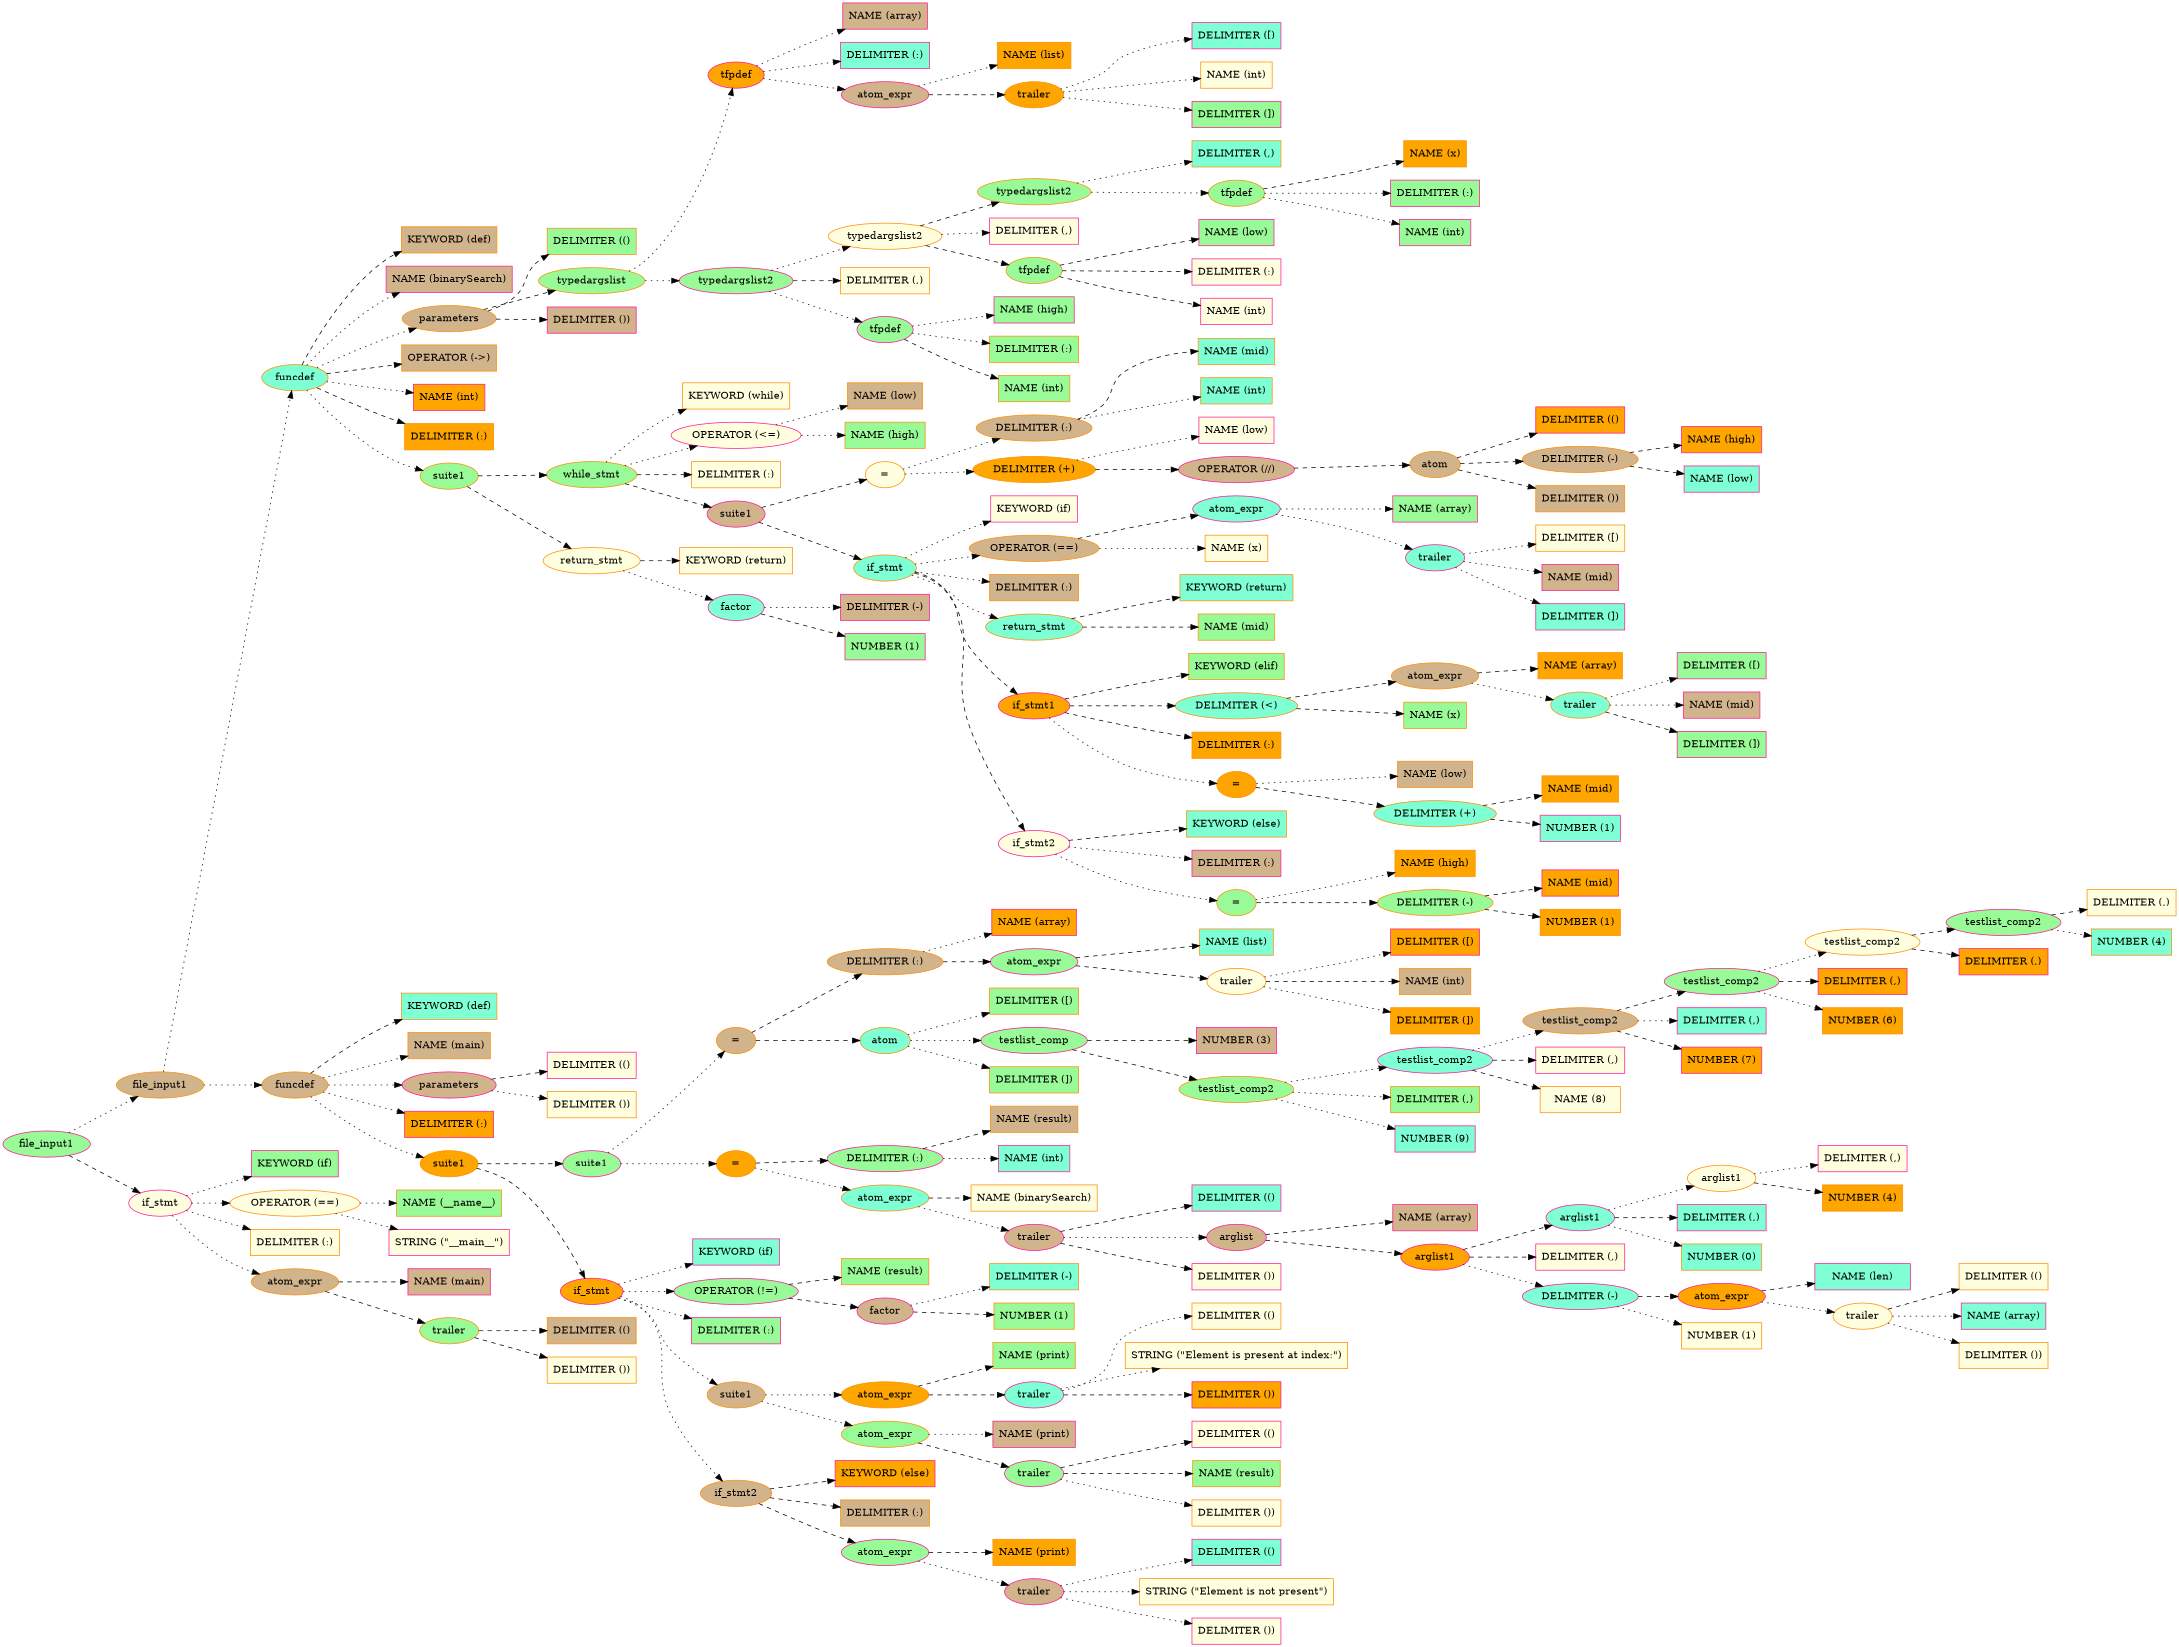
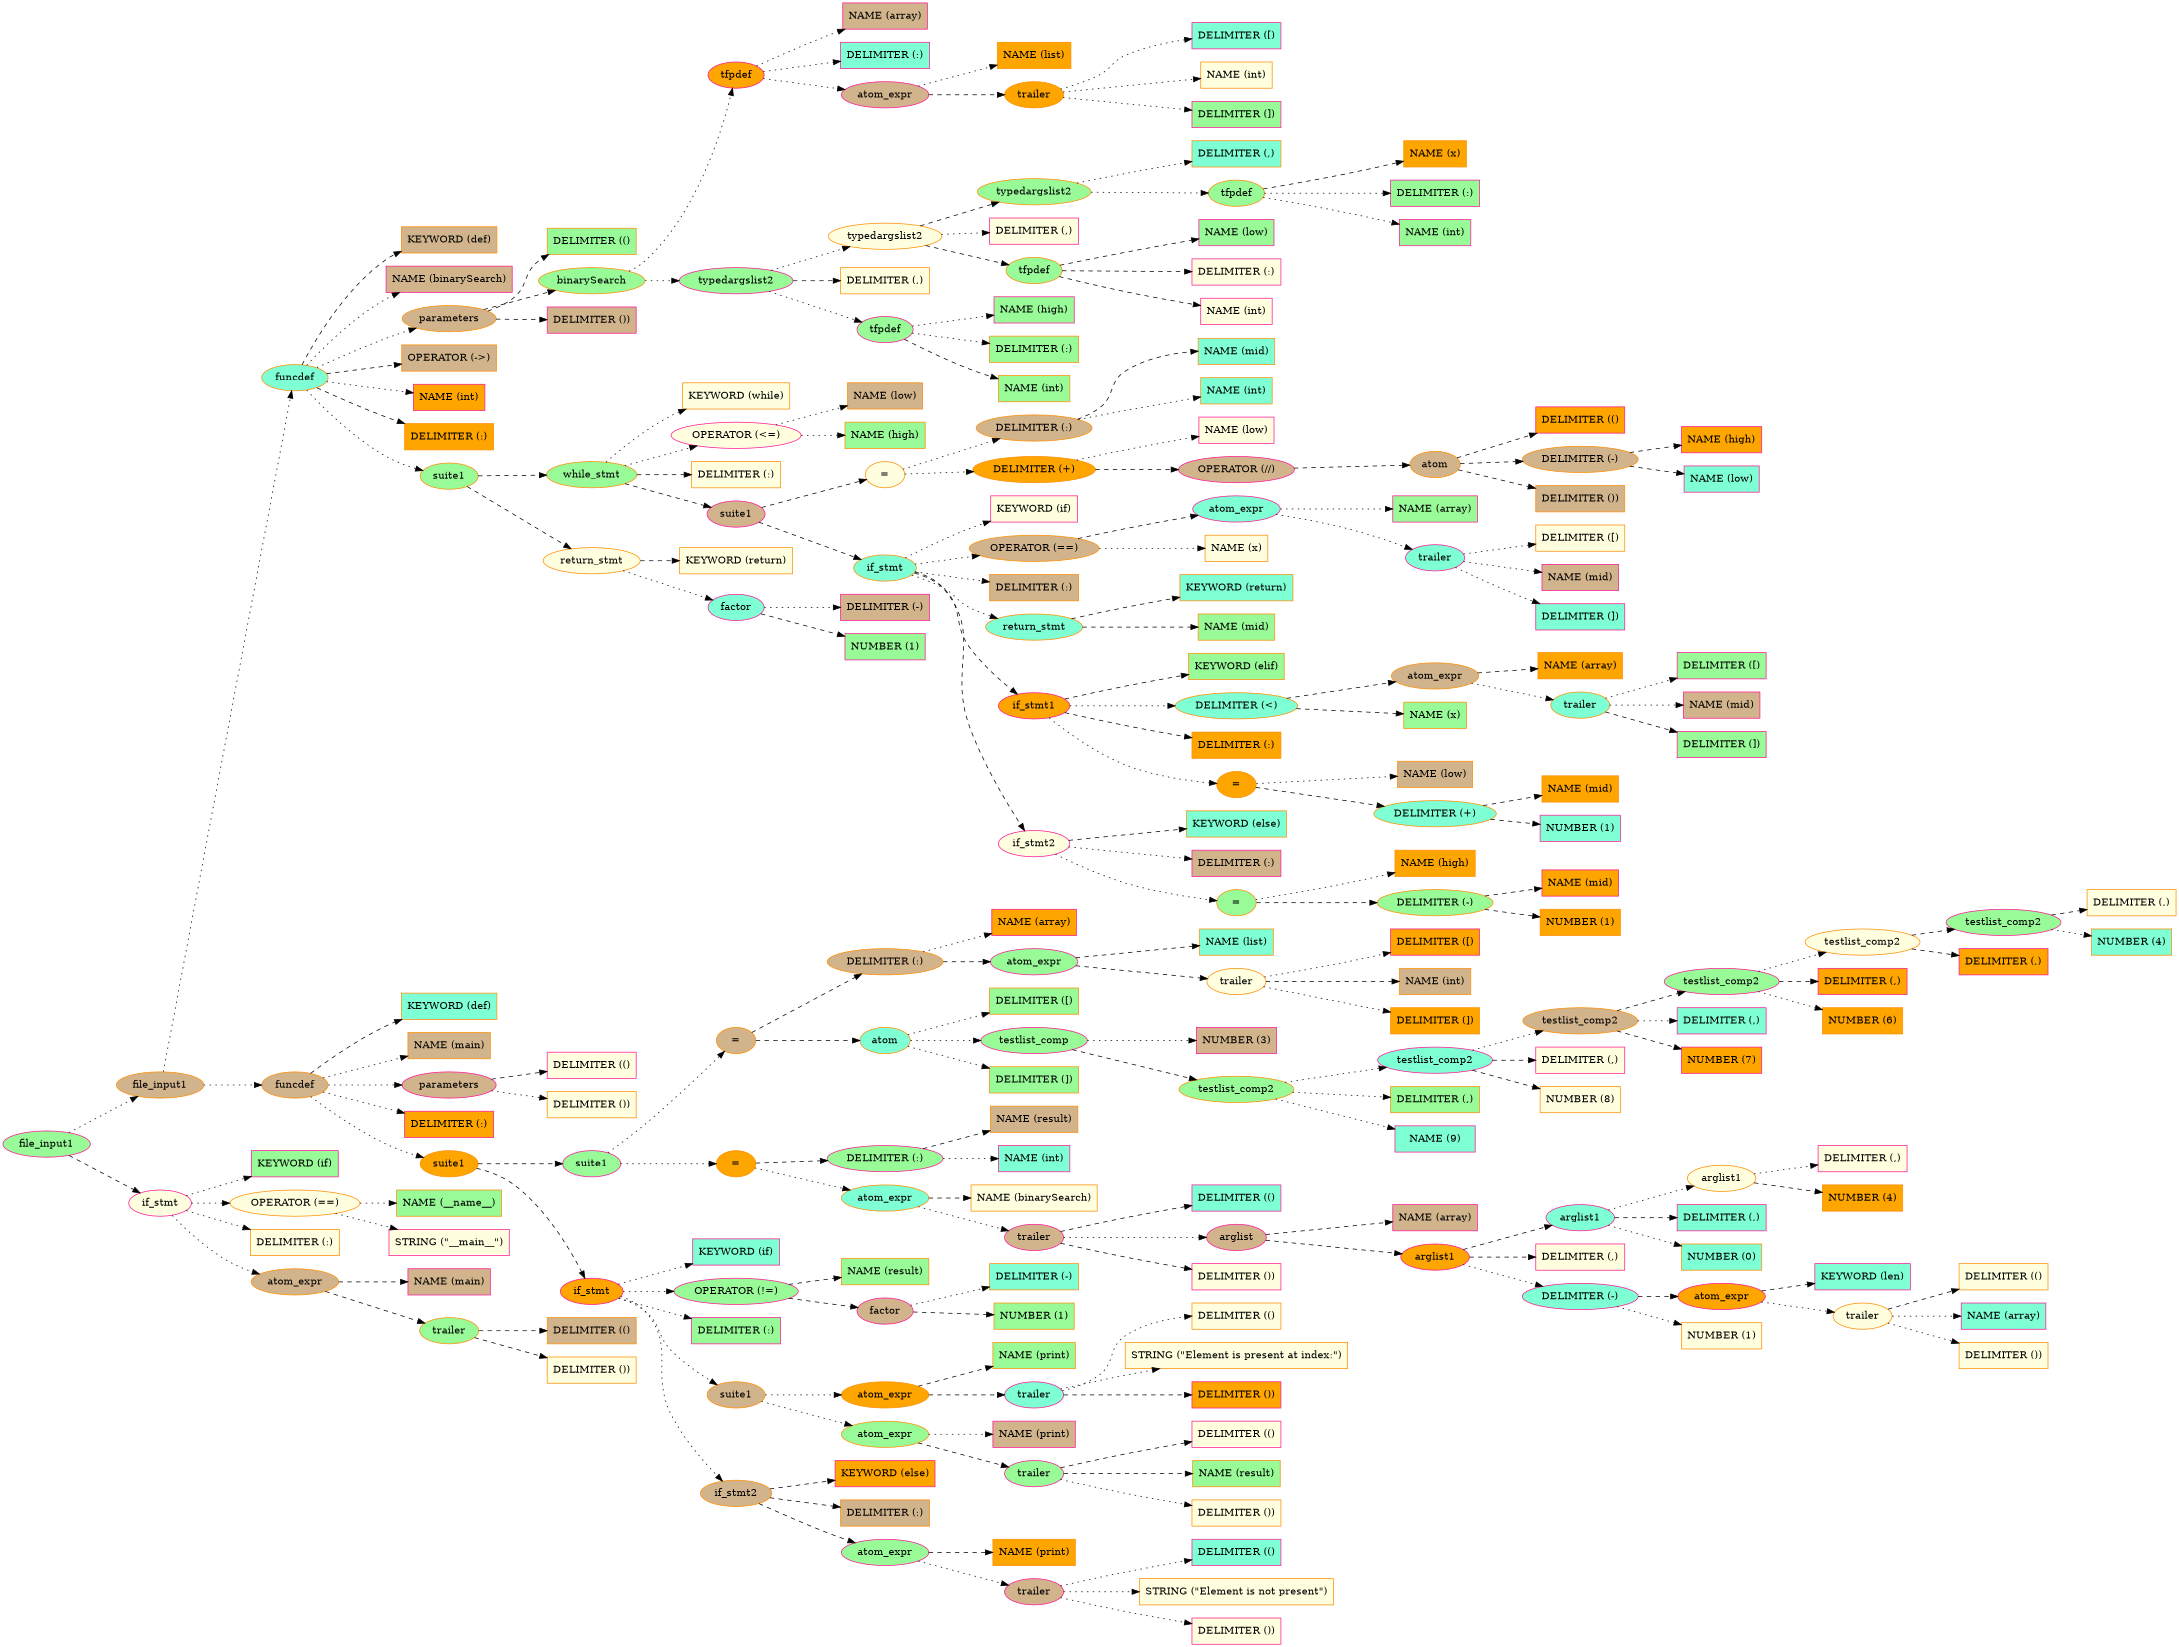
node "typedargslist": label "typedargslist" -> "binarySearch"
edge "if_stmt1" -> "DELIMITER (<)": style dashed -> dotted
edge "testlist_comp" -> "NUMBER (3)": style dashed -> dotted
node "NAME (8)": label "NAME (8)" -> "NUMBER (8)"
node "NUMBER (9)": label "NUMBER (9)" -> "NAME (9)"
node "NAME (len)": label "NAME (len)" -> "KEYWORD (len)"
